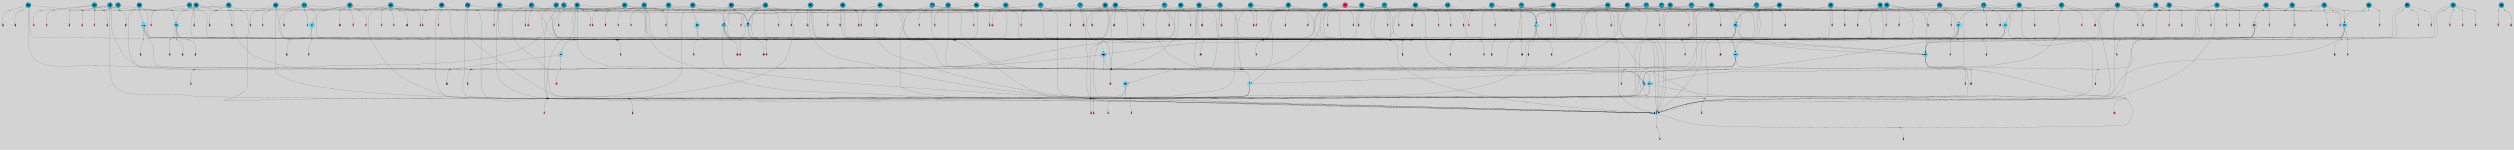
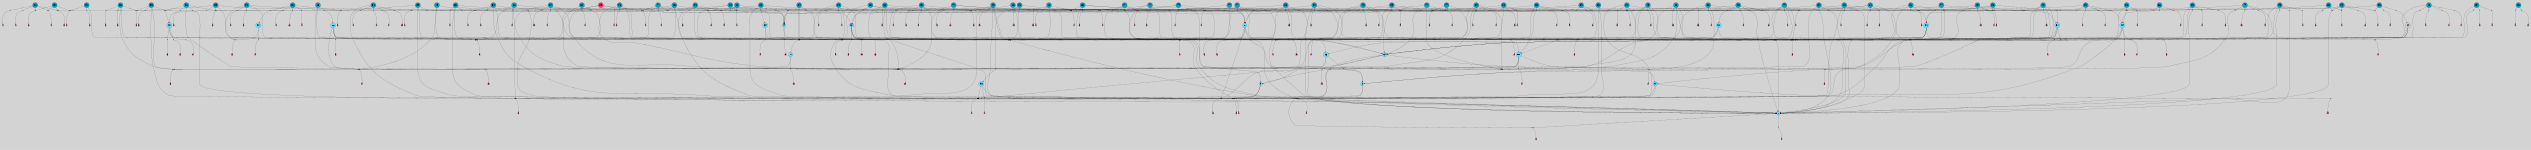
node "T344": added
node "T9": shape box -> circle
